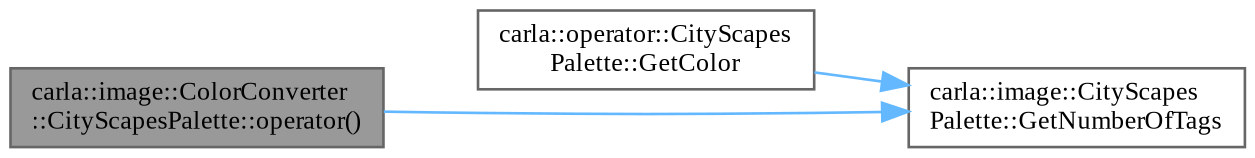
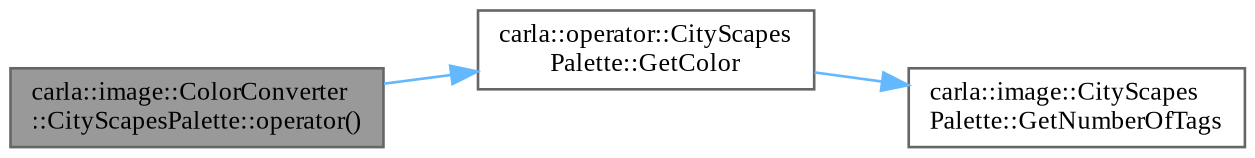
edge "carla::image::ColorConverter ::CityScapesPalette::operator()" -> "carla::image::CityScapes Palette::GetNumberOfTags": now "carla::image::ColorConverter ::CityScapesPalette::operator()" -> "carla::operator::CityScapes Palette::GetColor"
